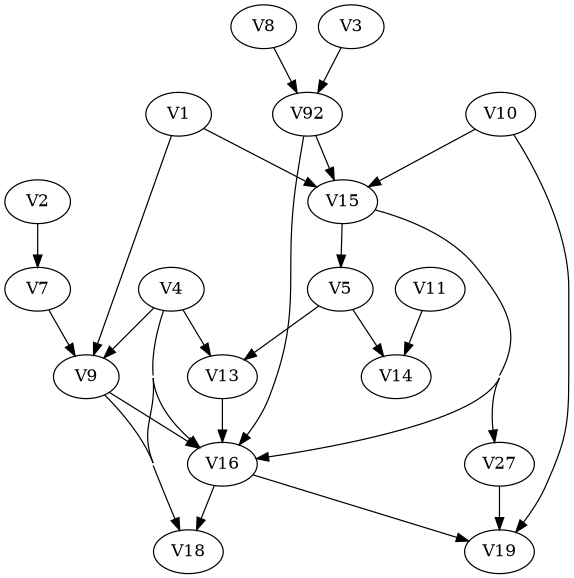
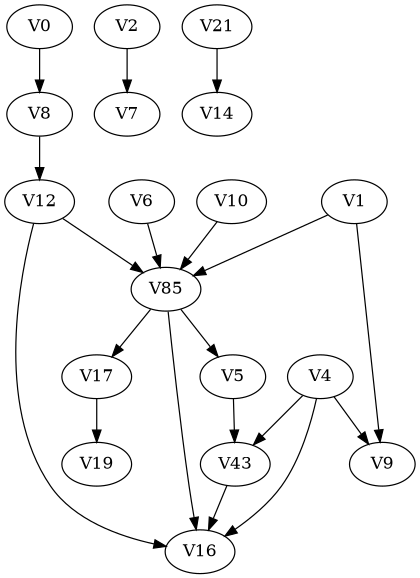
node "V0": added
node "V3": removed
node "V92": label "V92" -> "V12"
node "V6": added
node "V15": label "V15" -> "V85"
node "V11": label "V11" -> "V21"
edge "V7" -> "V9": removed
edge "V5" -> "V14": removed
edge "V10" -> "V19": removed
node "V13": label "V13" -> "V43"
edge "V9" -> "V16": removed
node "V27": label "V27" -> "V17"
edge "V16" -> "V19": removed
node "V18": removed
